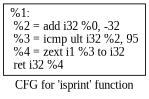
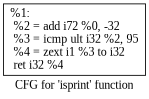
node "%1:": text "%2 = add i32 %0, -32" -> "%2 = add i72 %0, -32"
